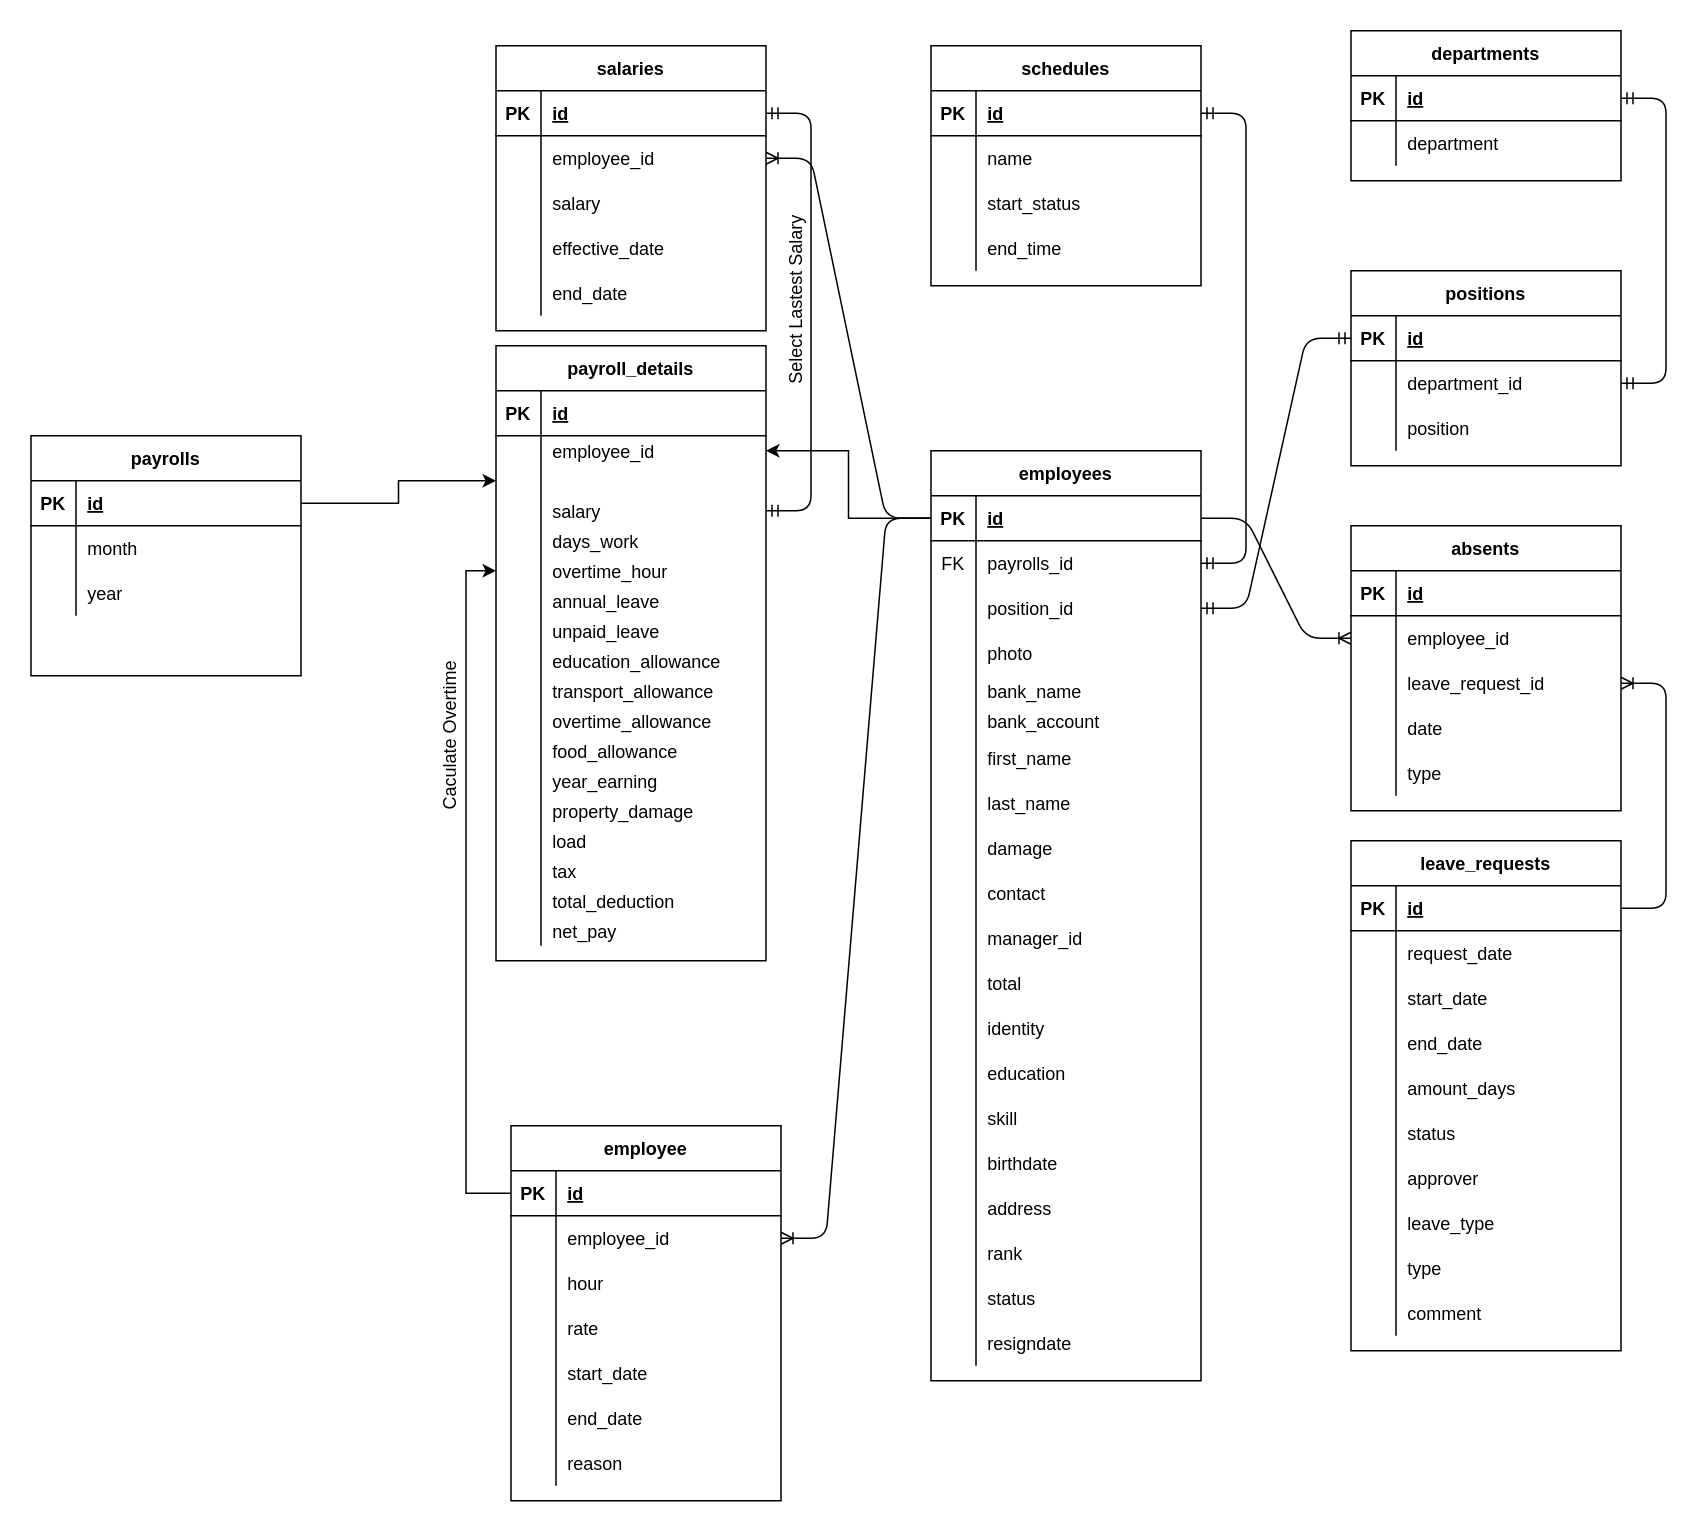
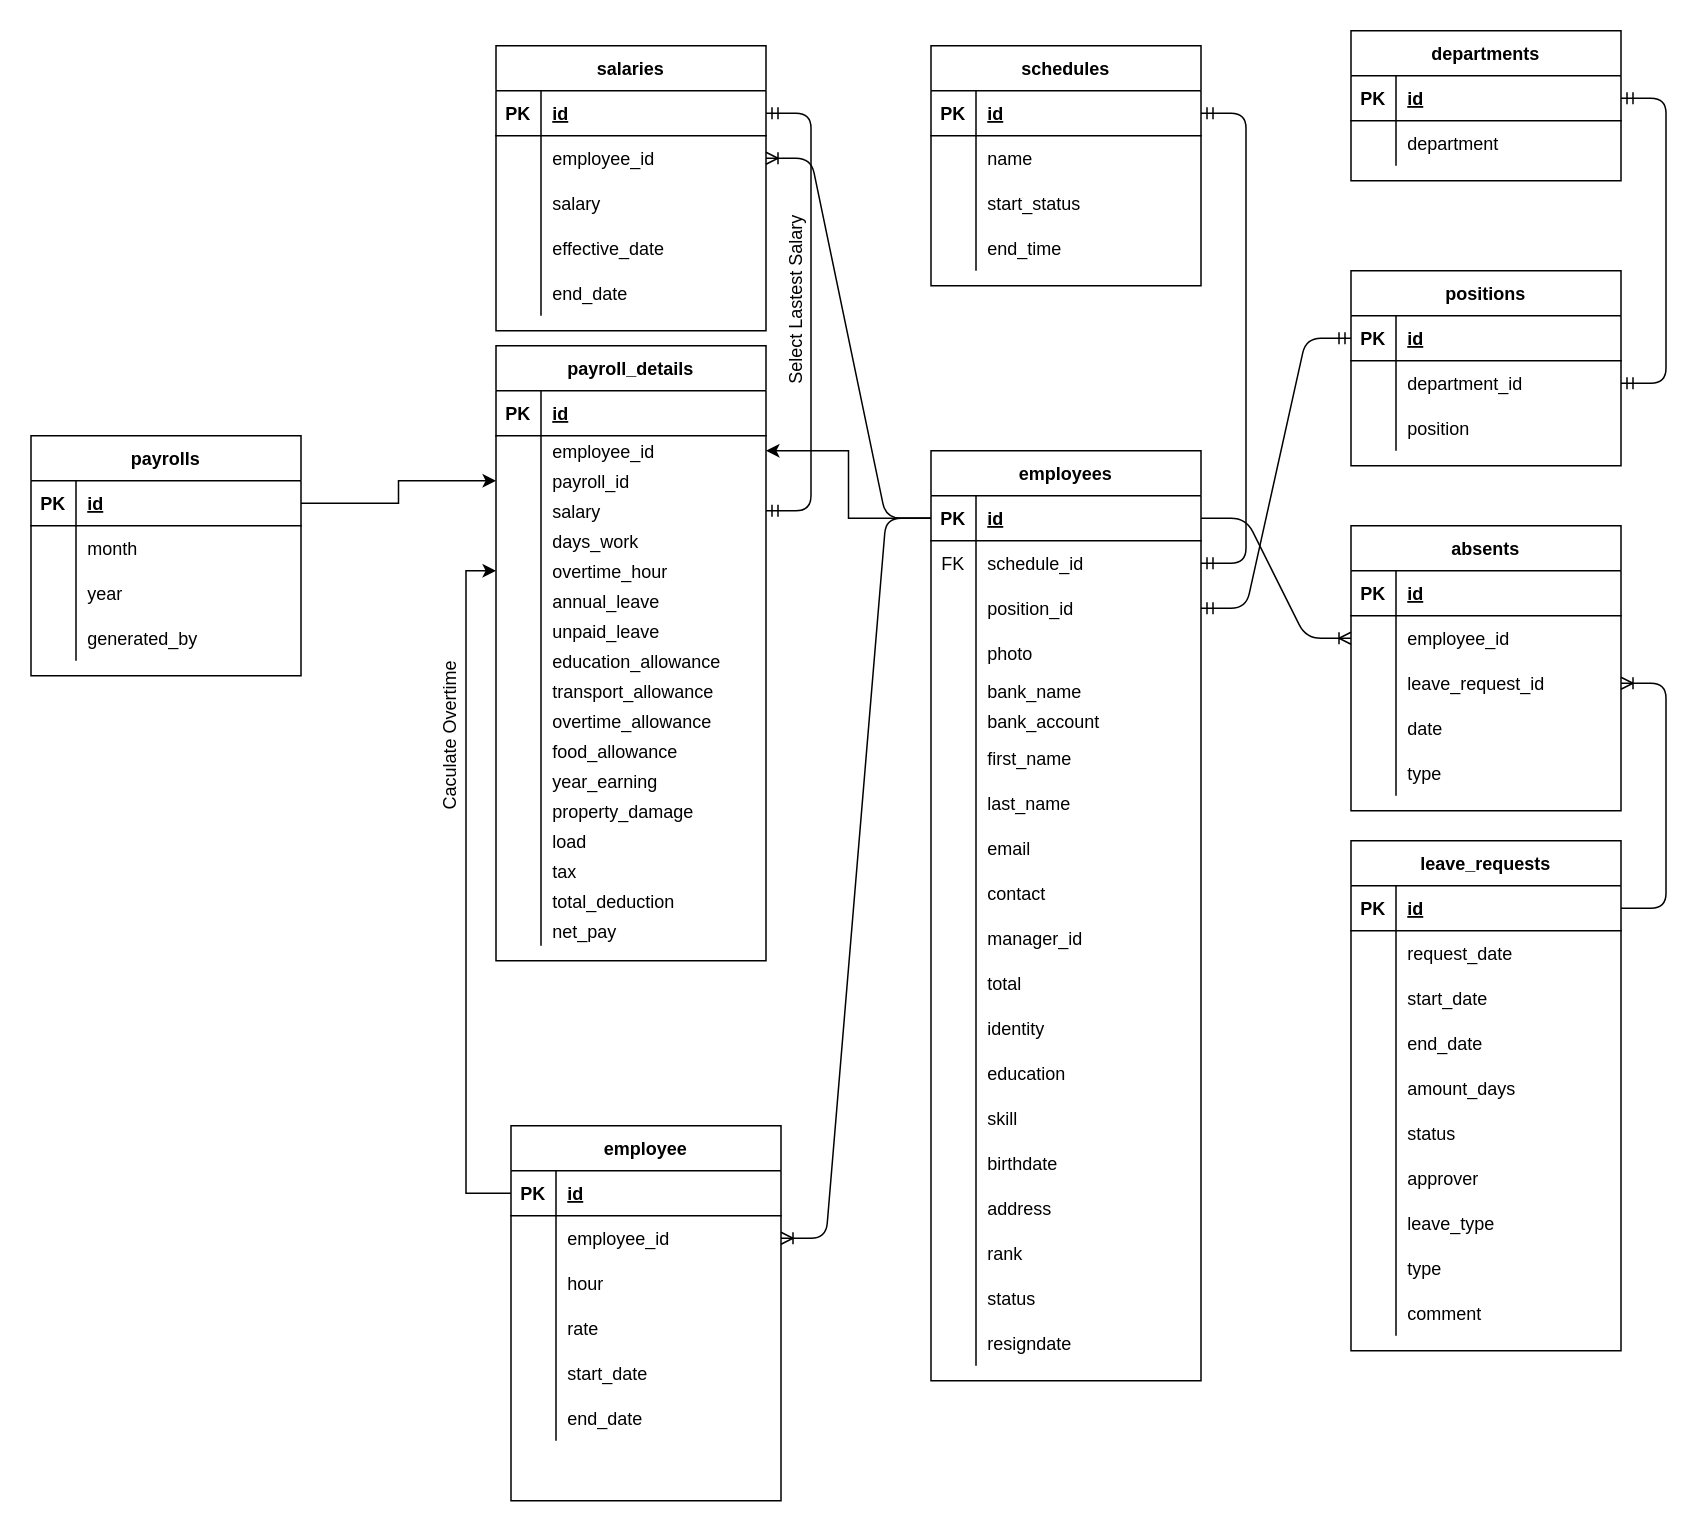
node "payroll_id": added
node "payrolls_id": label "payrolls_id" -> "schedule_id"
node "generated_by": added
node "damage": label "damage" -> "email"
node "reason": removed
